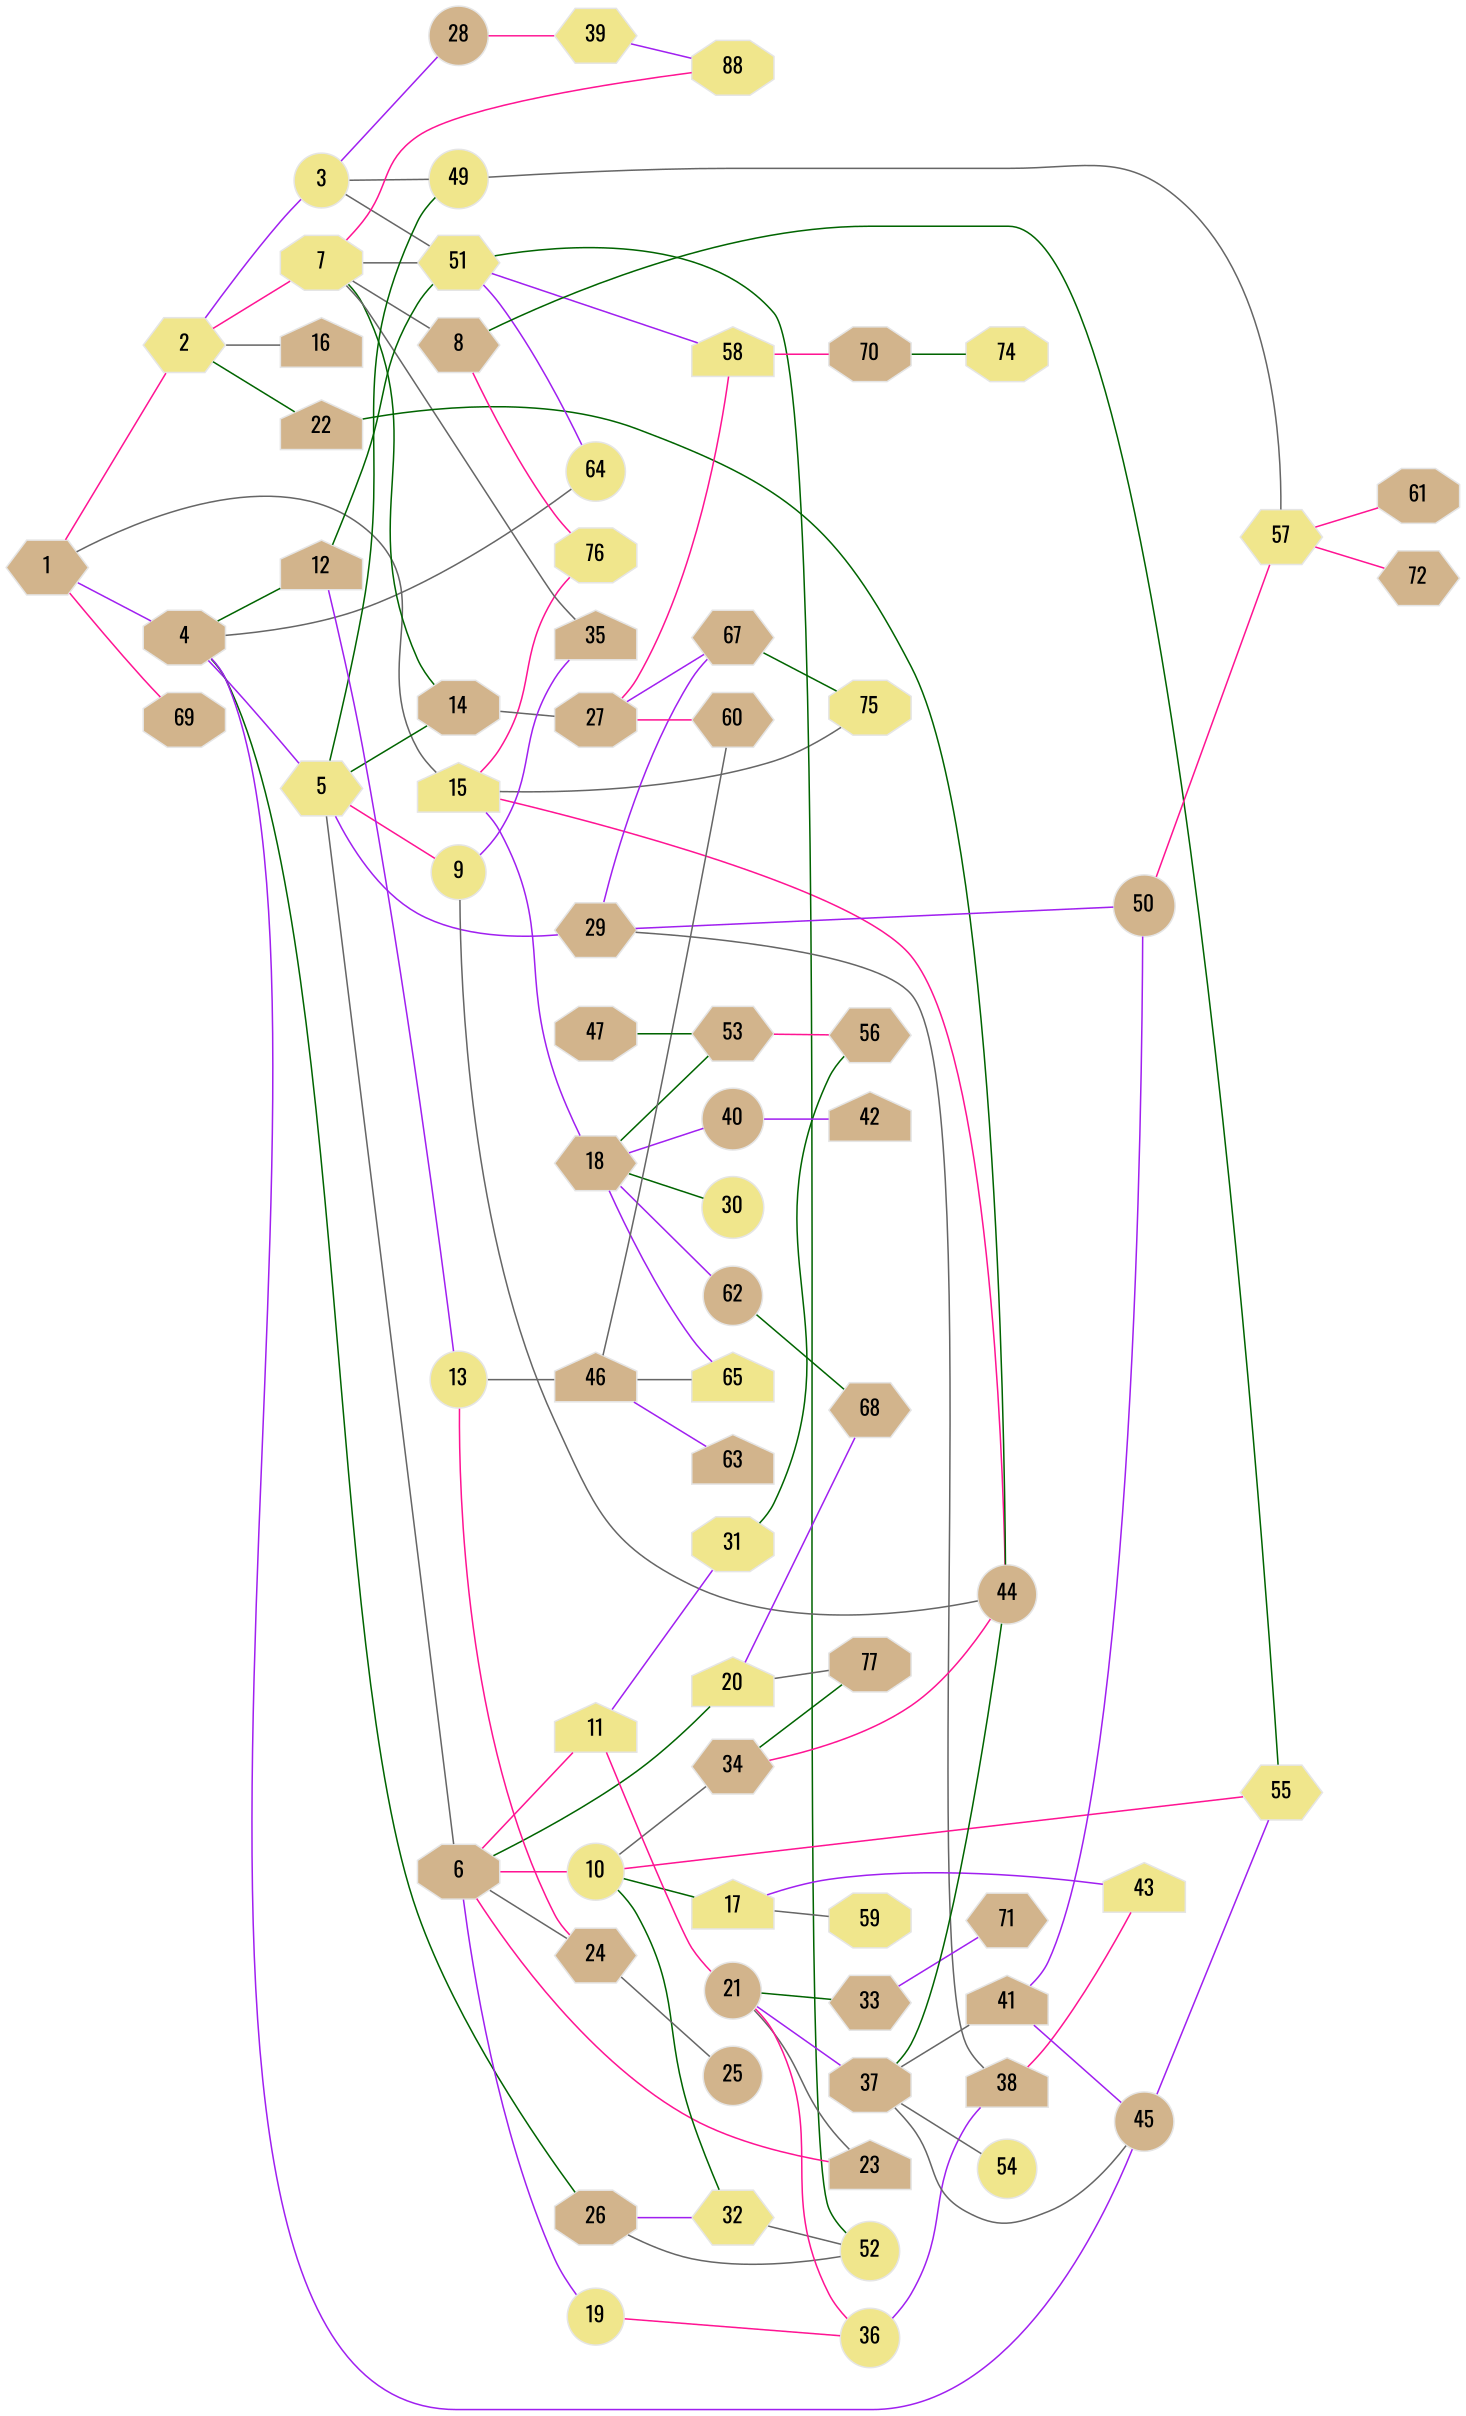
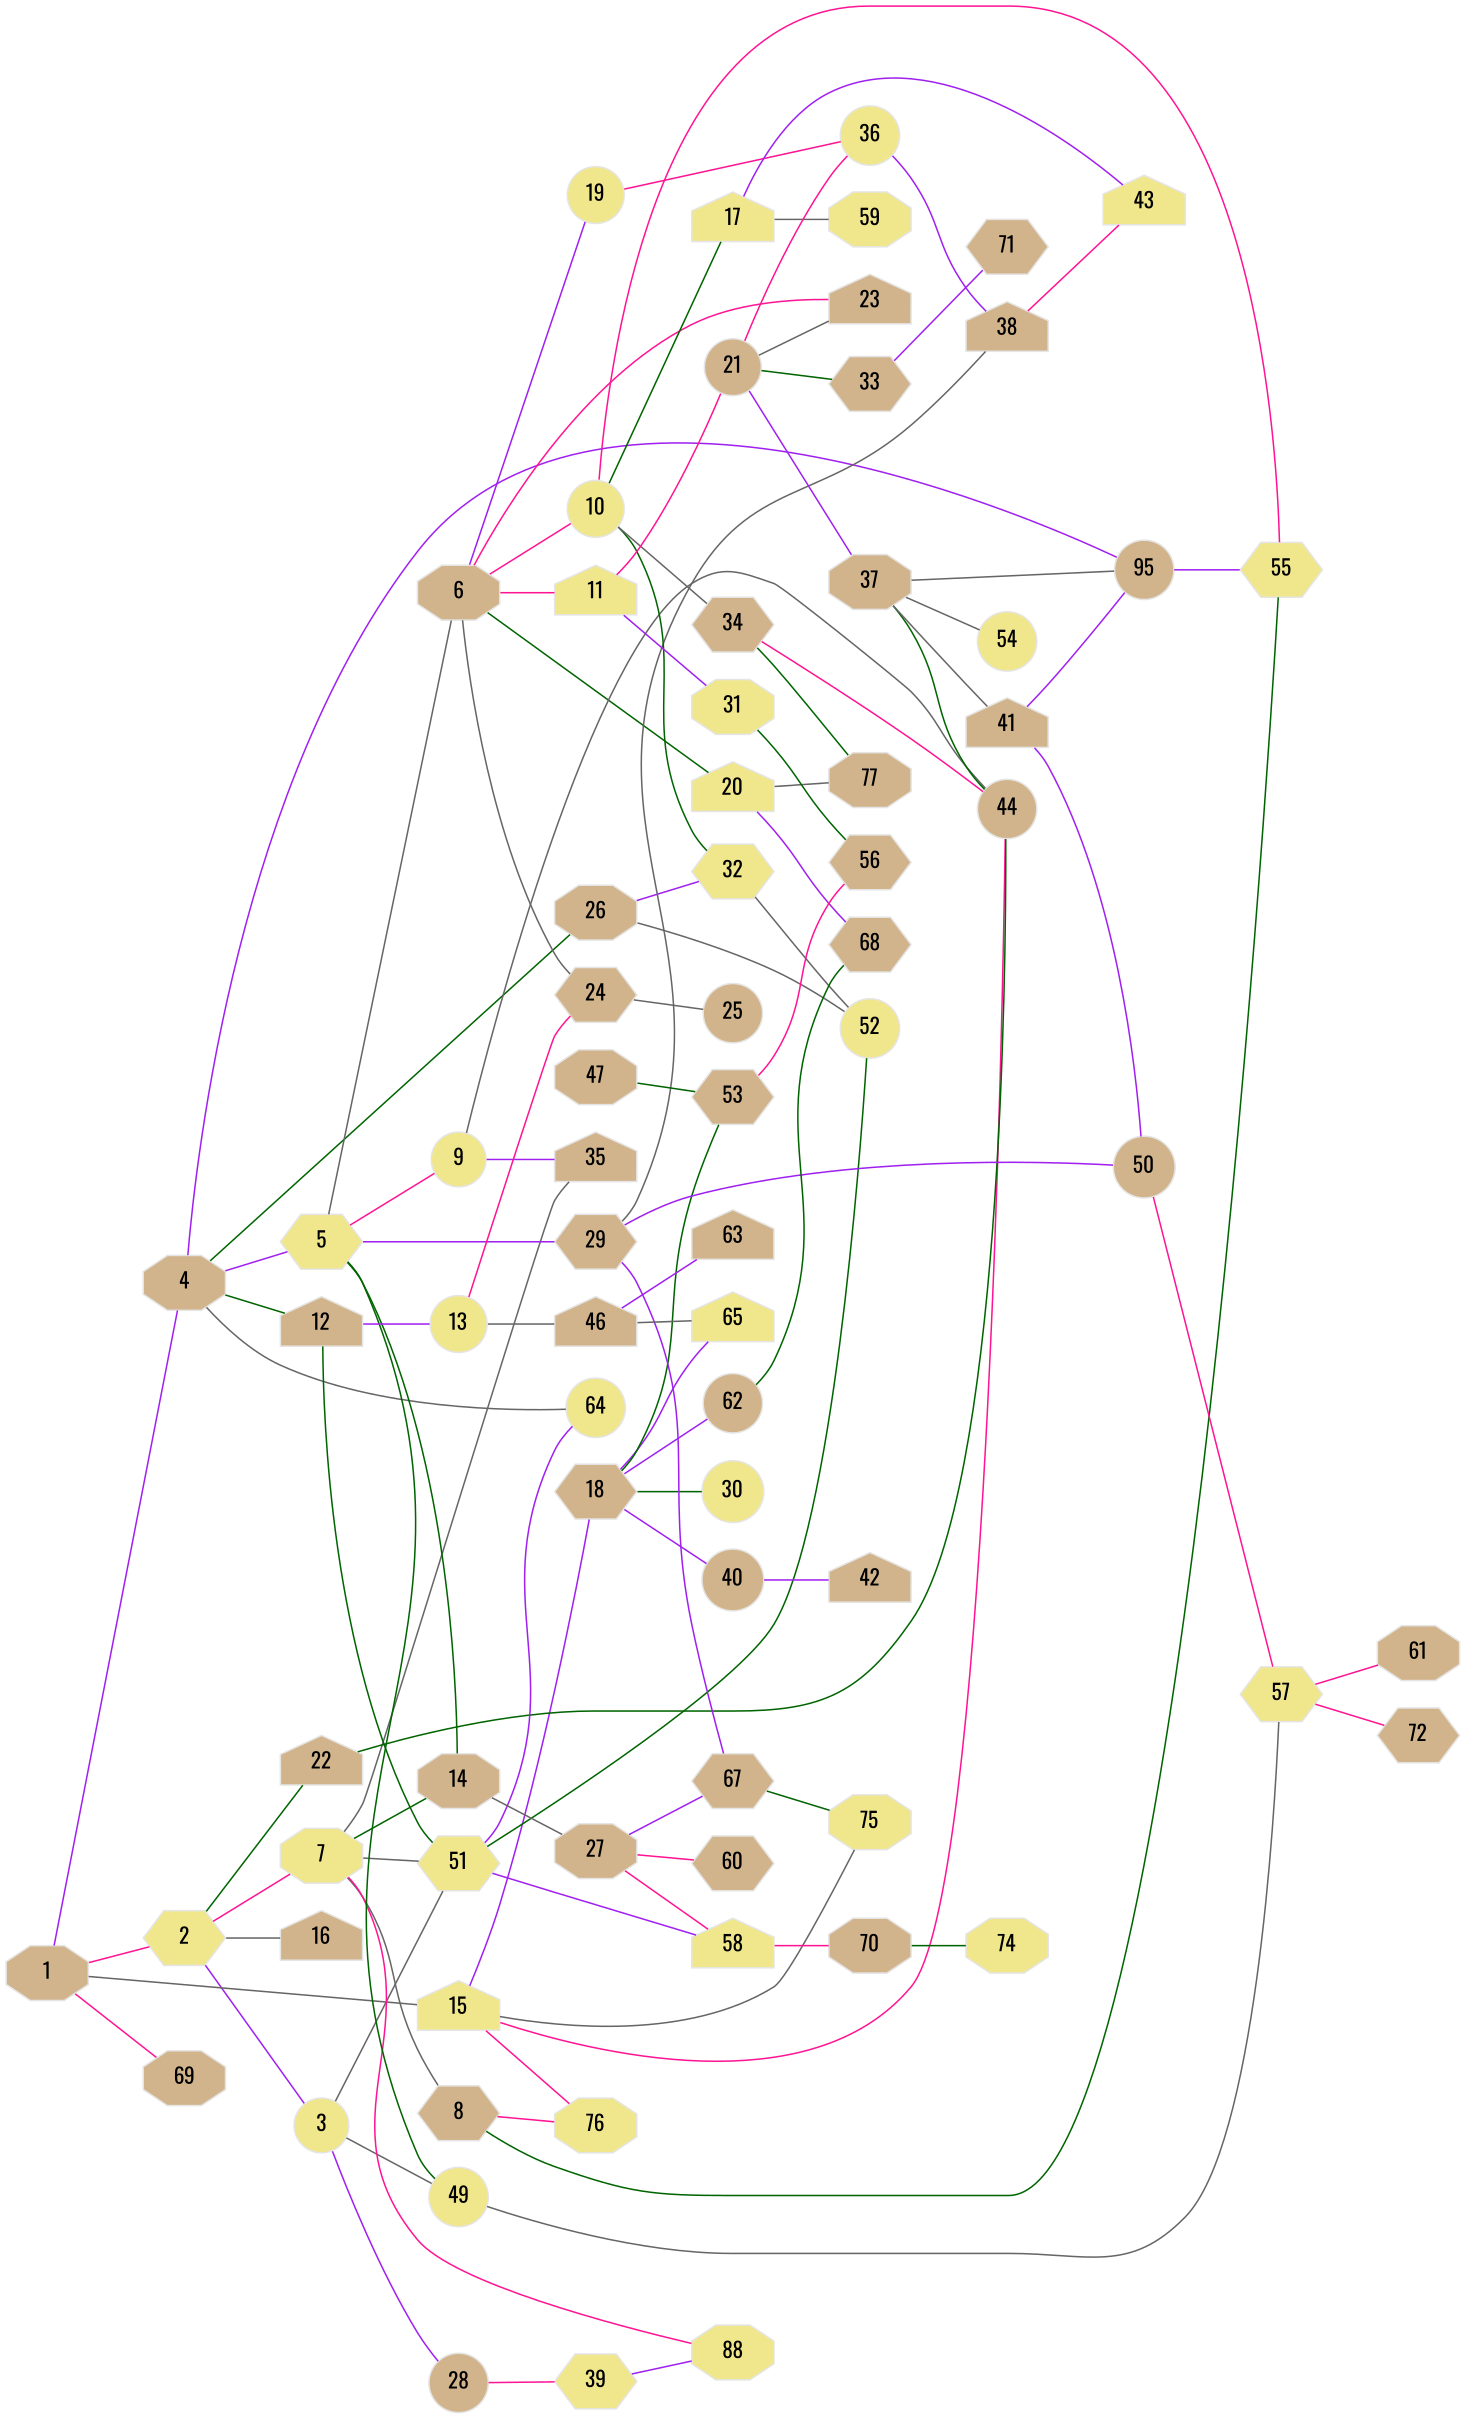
node "1": shape hexagon -> octagon
edge "60" -- "46": removed
node "45": label "45" -> "95"
